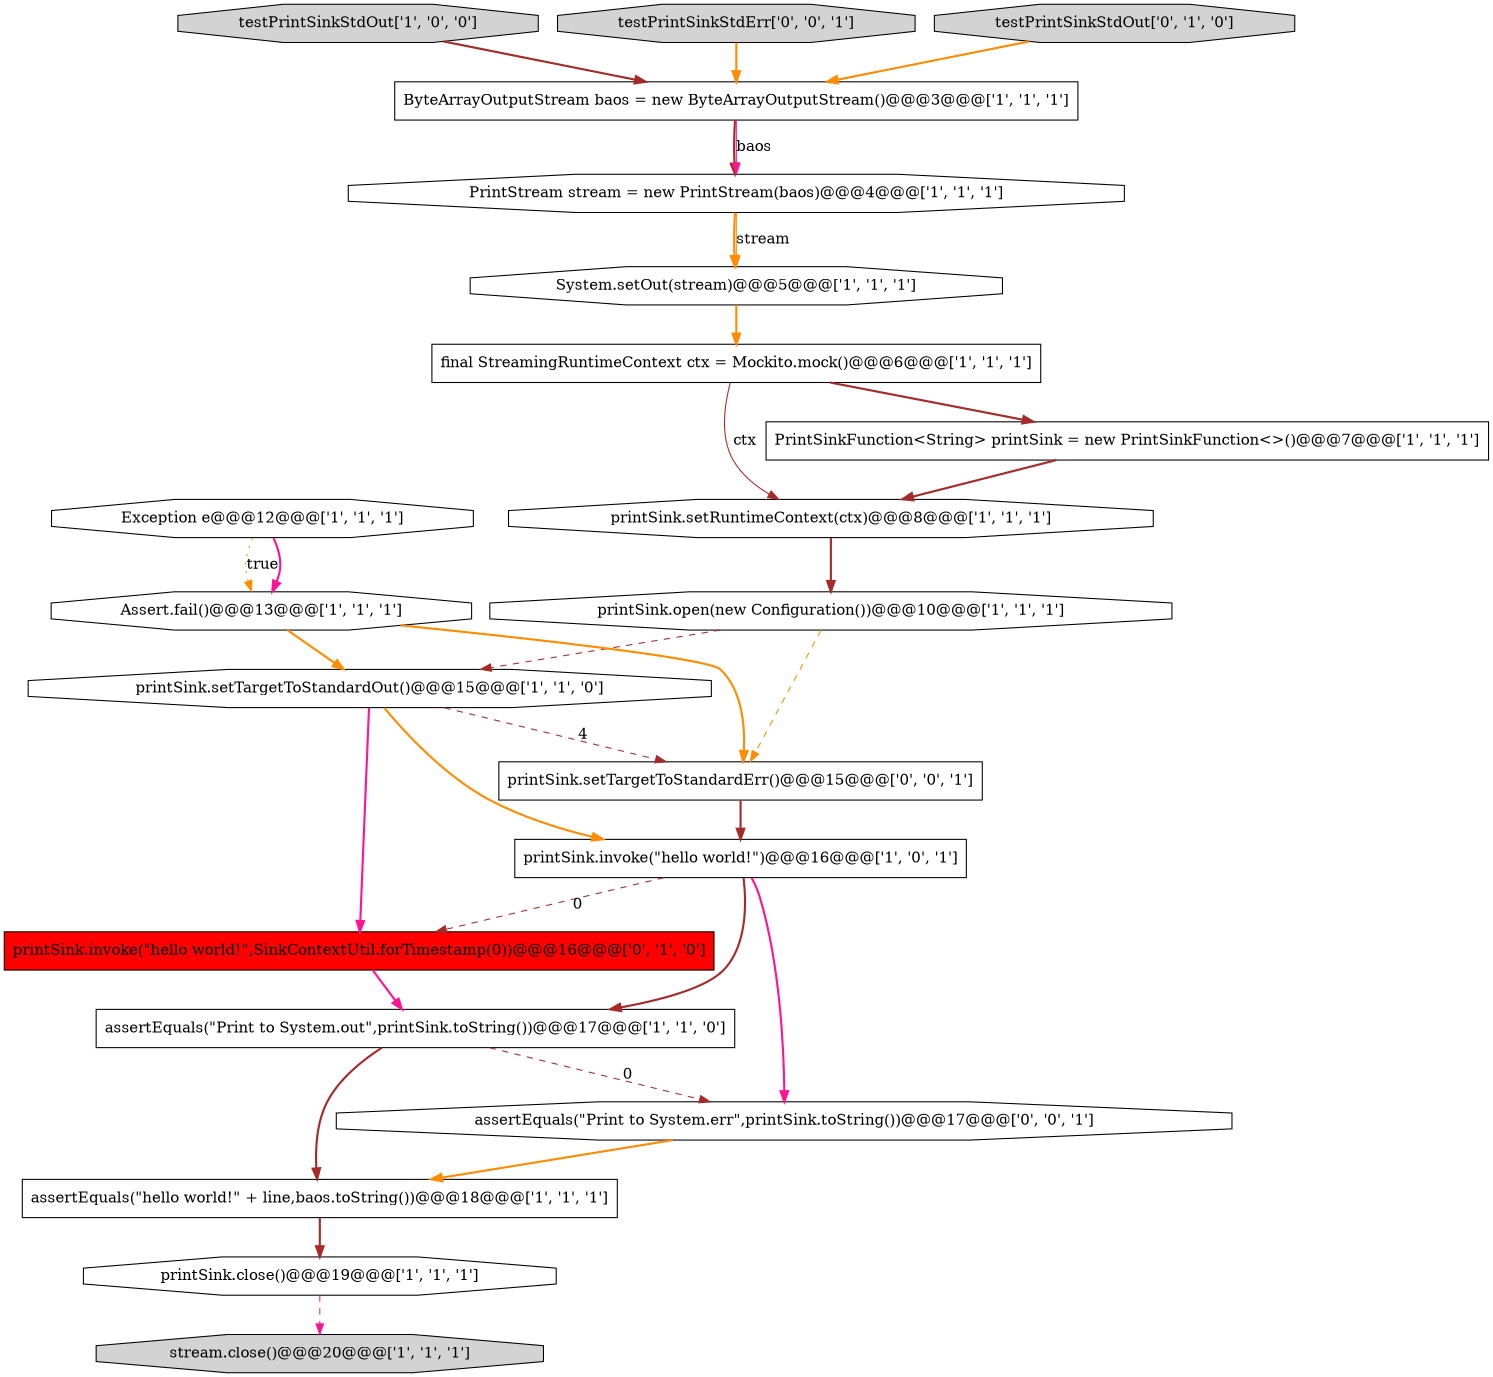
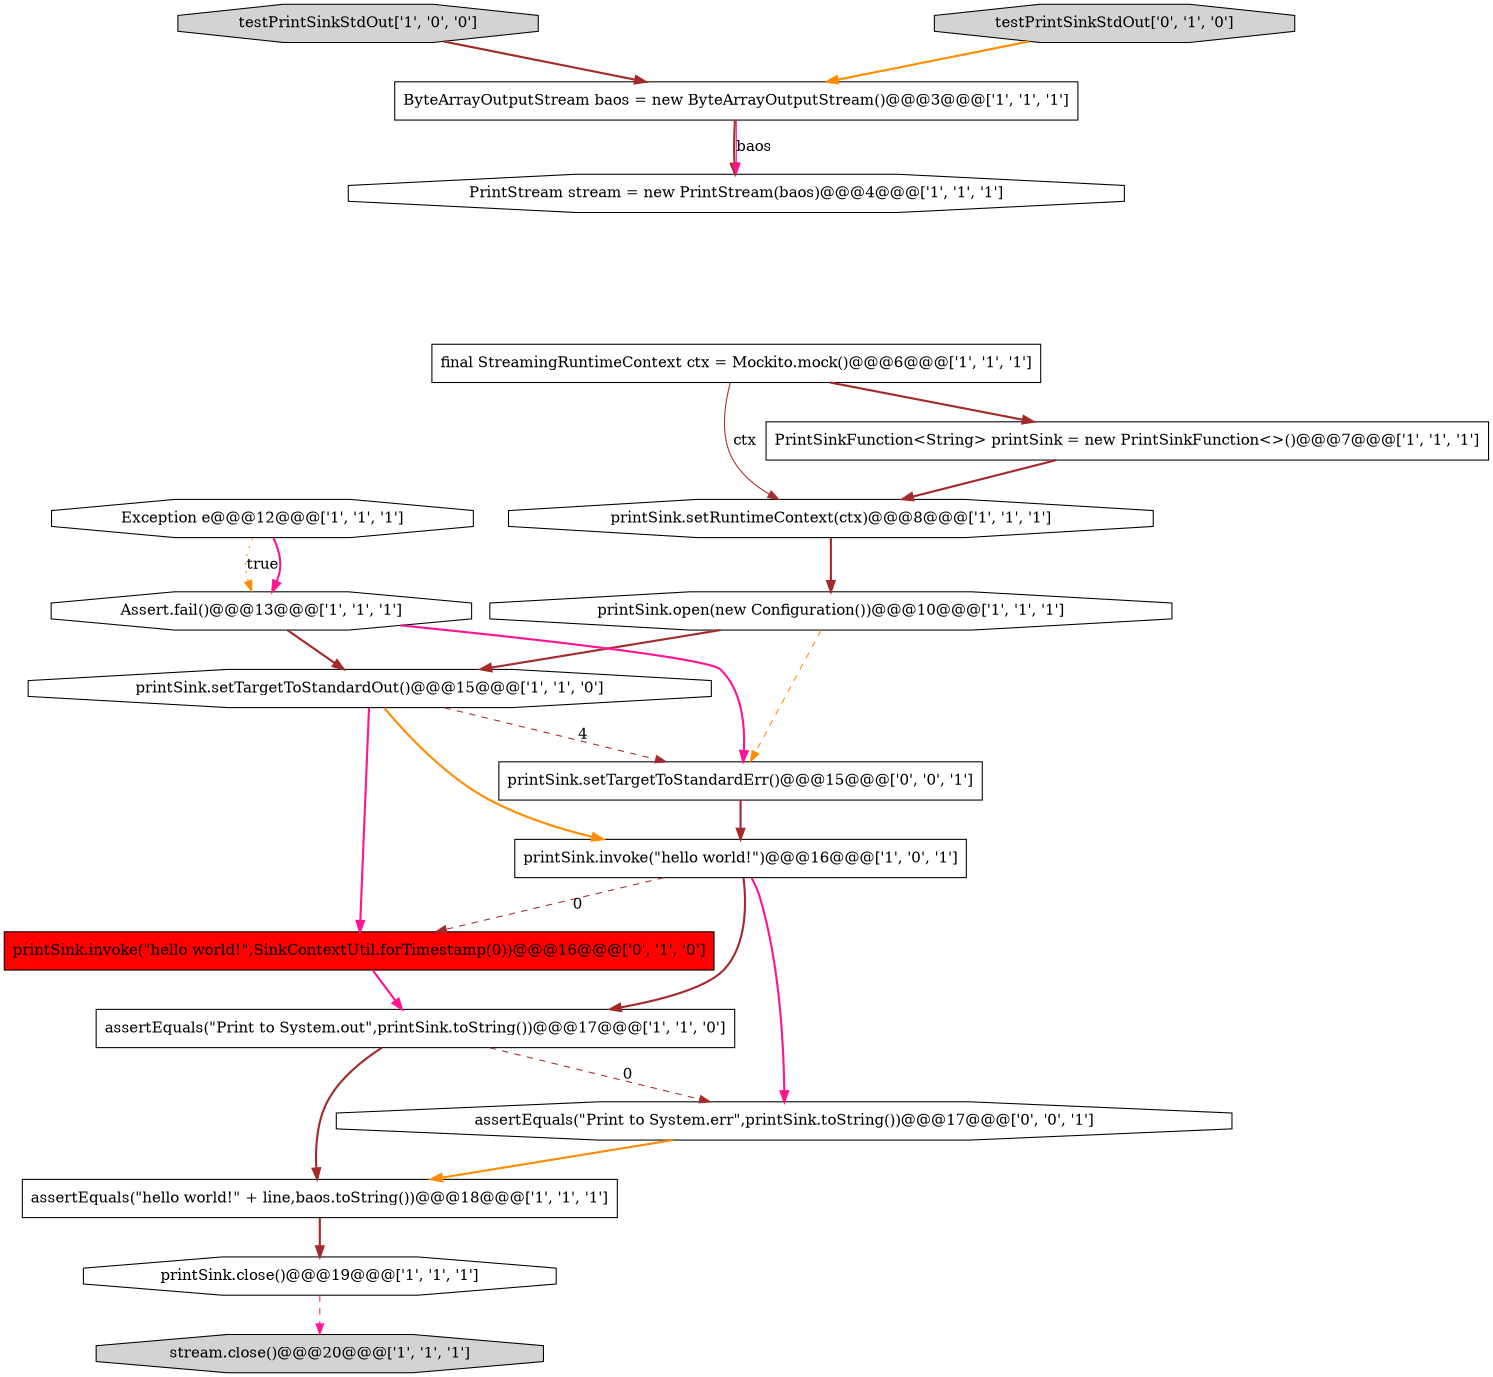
node "testPrintSinkStdErr['0', '0', '1']": removed
node "System.setOut(stream)@@@5@@@['1', '1', '1']": removed
edge "Assert.fail()@@@13@@@['1', '1', '1']" -> "printSink.setTargetToStandardErr()@@@15@@@['0', '0', '1']": color darkorange -> deeppink
edge "Assert.fail()@@@13@@@['1', '1', '1']" -> "printSink.setTargetToStandardOut()@@@15@@@['1', '1', '0']": color darkorange -> brown
edge "printSink.open(new Configuration())@@@10@@@['1', '1', '1']" -> "printSink.setTargetToStandardOut()@@@15@@@['1', '1', '0']": style dashed -> bold
